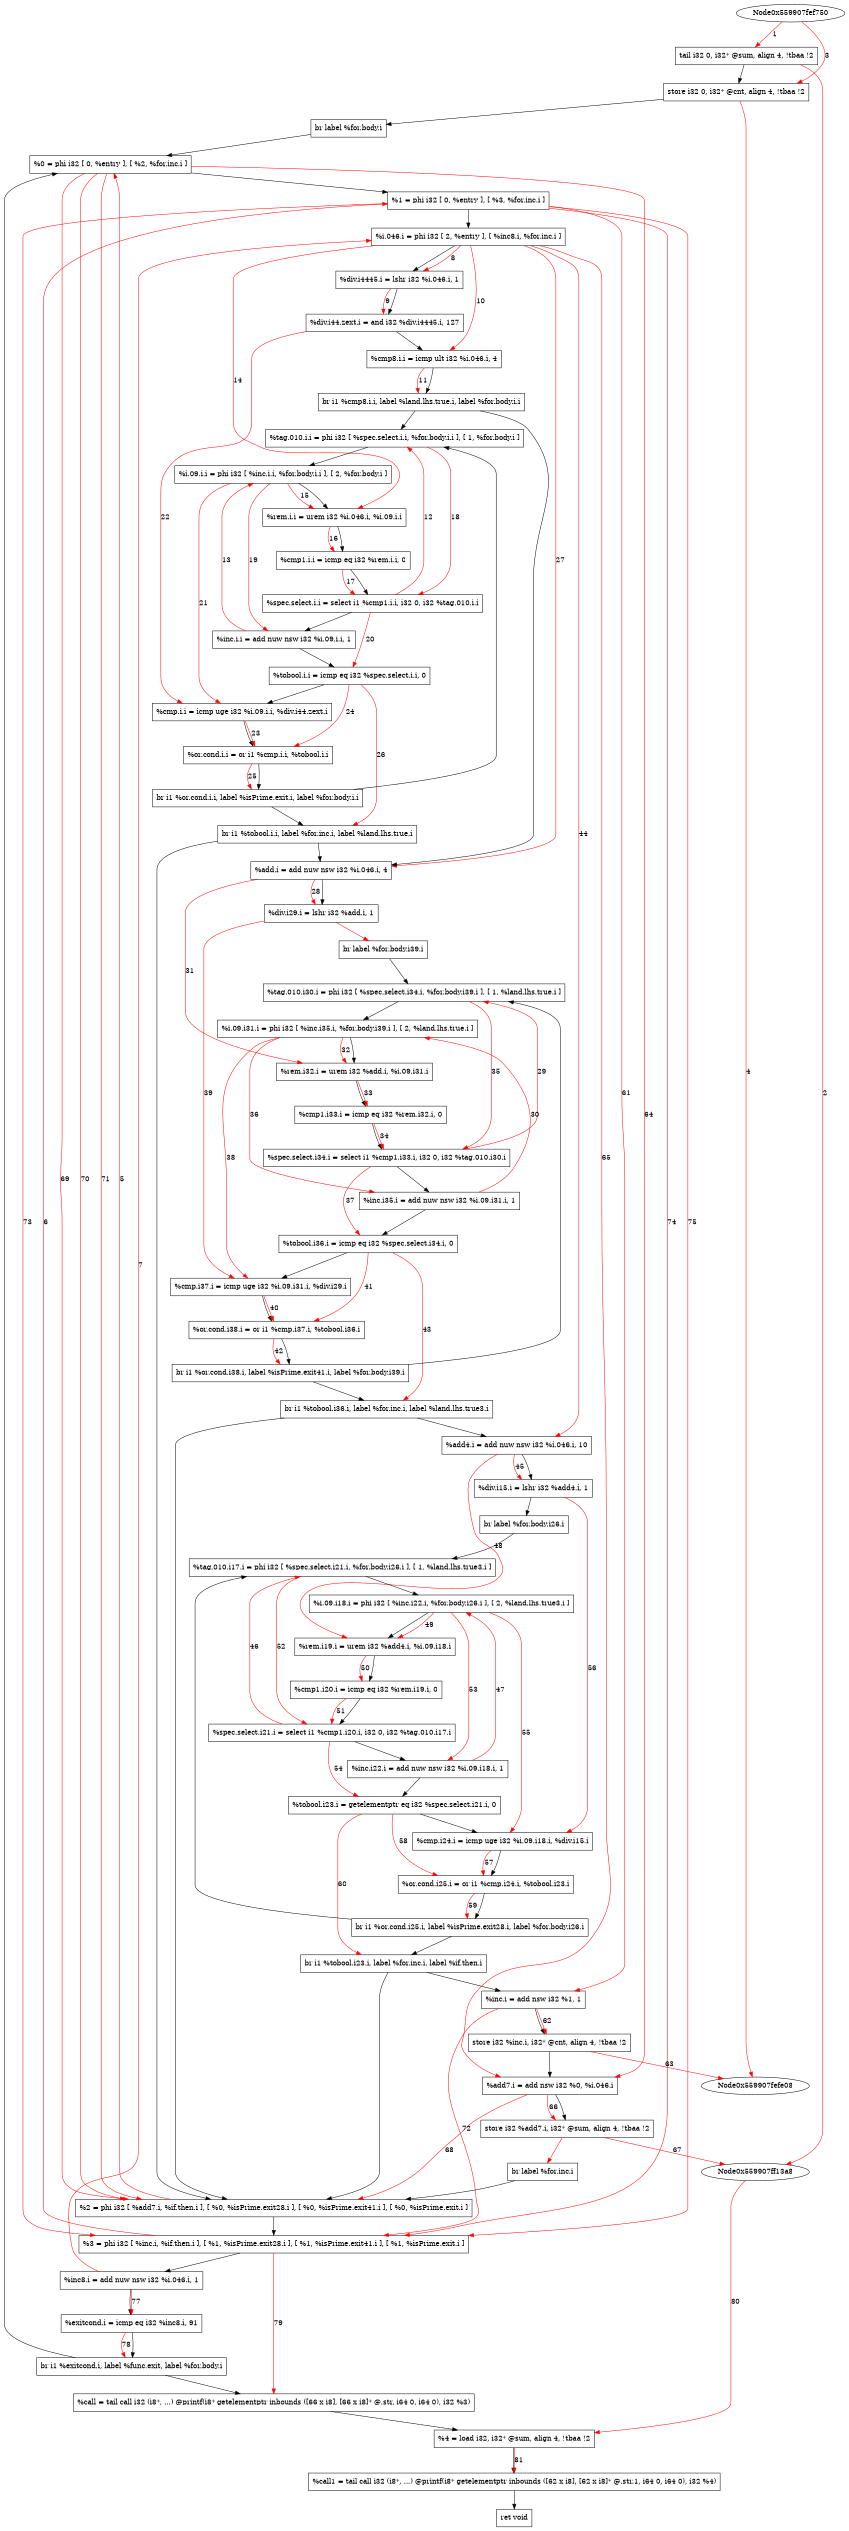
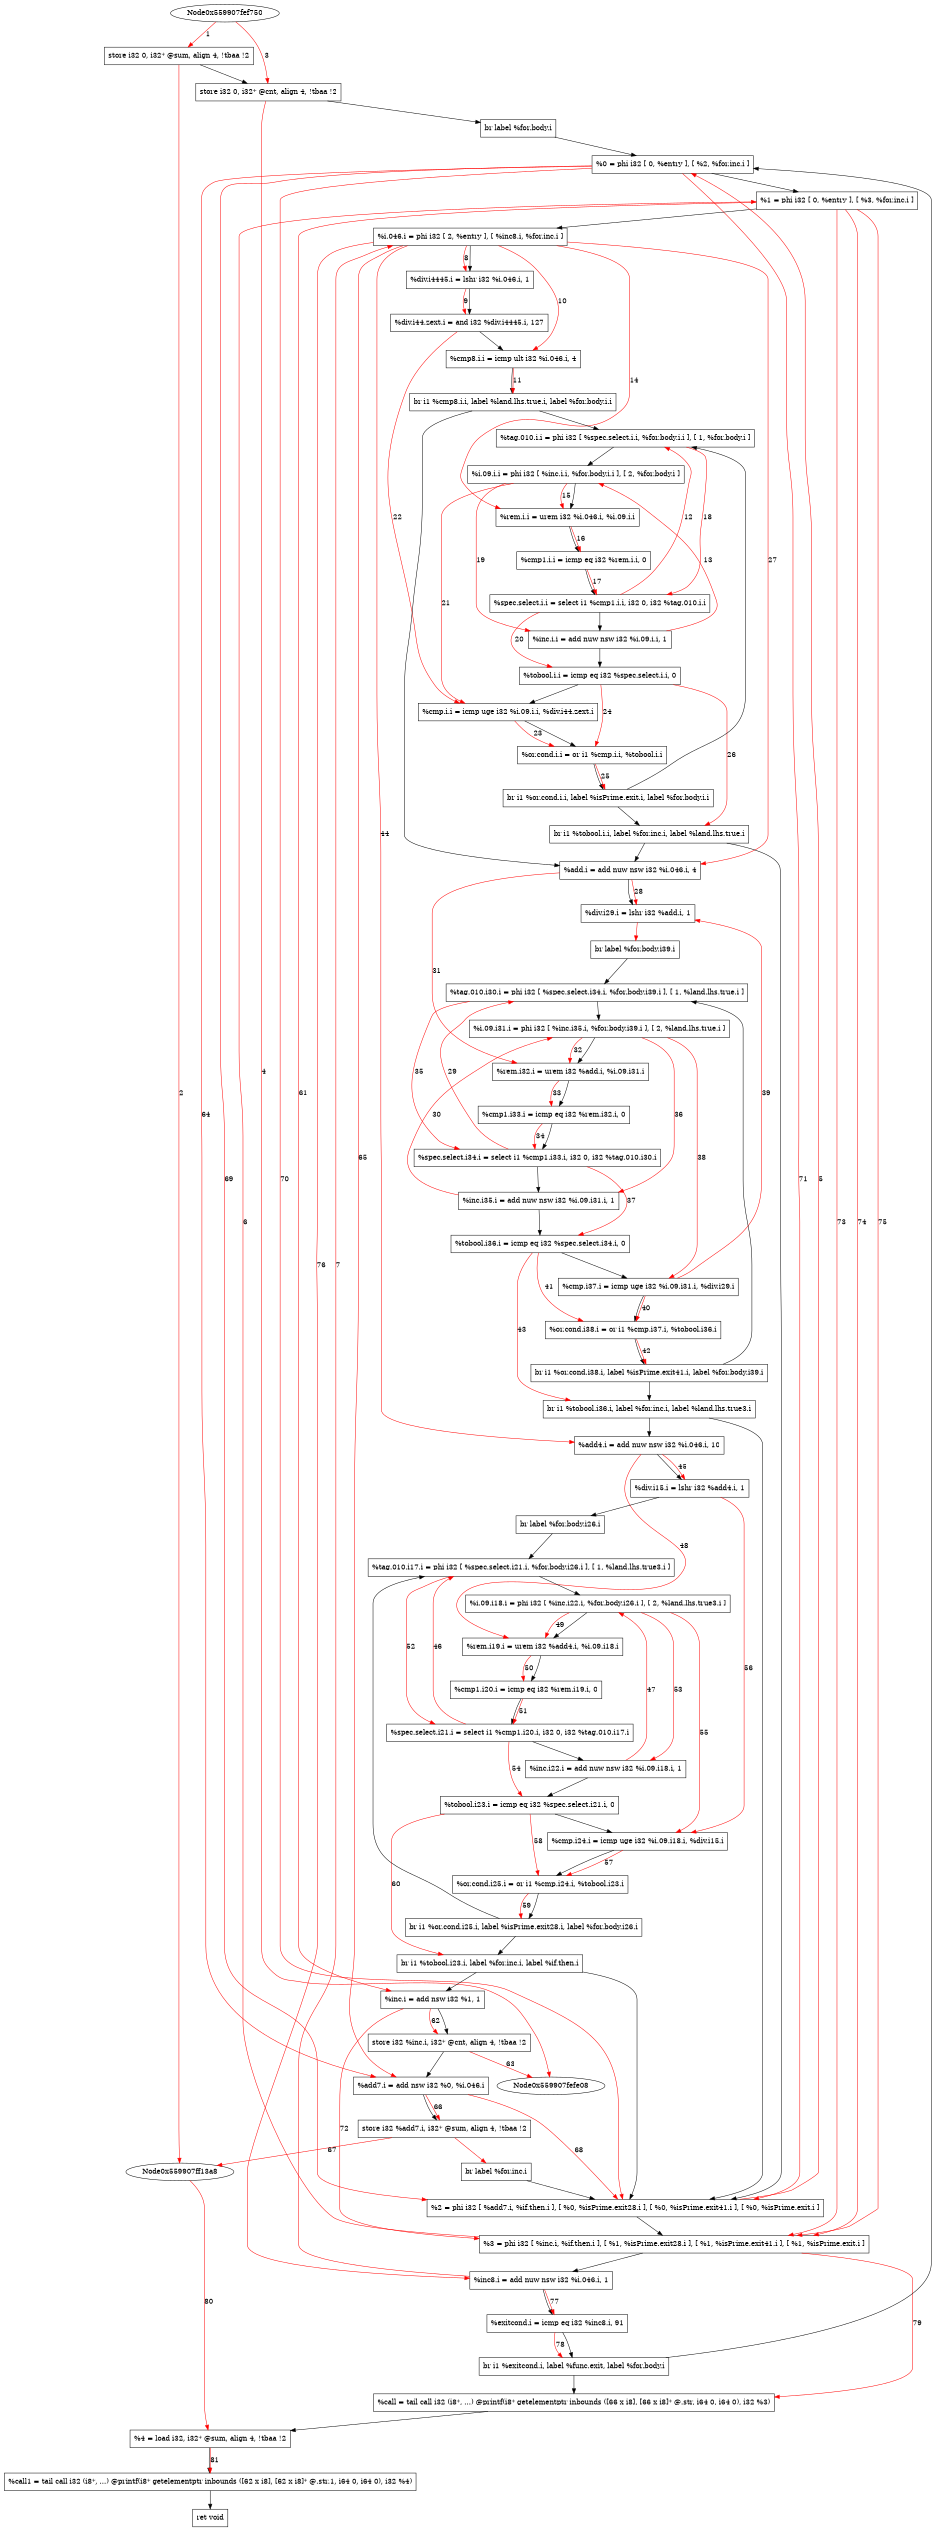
node "tail i32 0, i32* @sum, align 4, !tbaa !2": label "tail i32 0, i32* @sum, align 4, !tbaa !2" -> "store i32 0, i32* @sum, align 4, !tbaa !2"
edge "%div.i29.i = lshr i32 %add.i, 1" -> "%cmp.i37.i = icmp uge i32 %i.09.i31.i, %div.i29.i": reversed
edge "%i.046.i = phi i32 [ 2, %entry ], [ %inc8.i, %for.inc.i ]" -> "%inc8.i = add nuw nsw i32 %i.046.i, 1": added, label "76"
node "%tobool.i23.i = getelementptr eq i32 %spec.select.i21.i, 0": label "%tobool.i23.i = getelementptr eq i32 %spec.select.i21.i, 0" -> "%tobool.i23.i = icmp eq i32 %spec.select.i21.i, 0"
